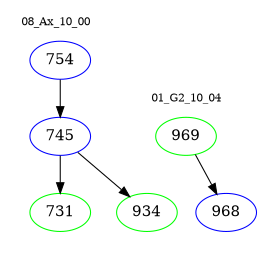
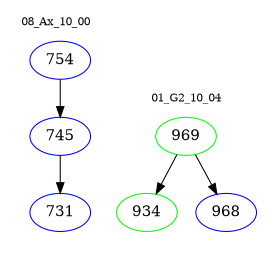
edge "745" -> "934": now "969" -> "934"
node "731": color green -> blue
